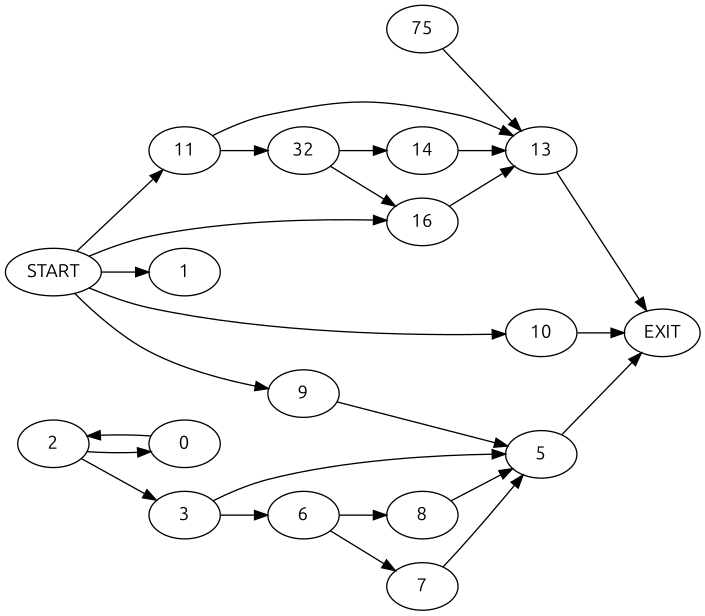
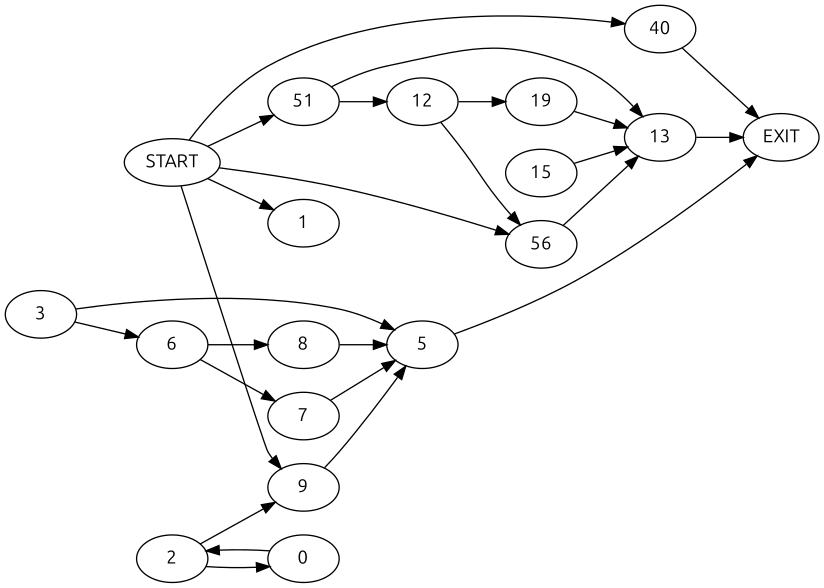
node "75": label "75" -> "15"
node "11": label "11" -> "51"
node "32": label "32" -> "12"
node "14": label "14" -> "19"
node "16": label "16" -> "56"
node "10": label "10" -> "40"
edge "2" -> "3": now "2" -> "9"
